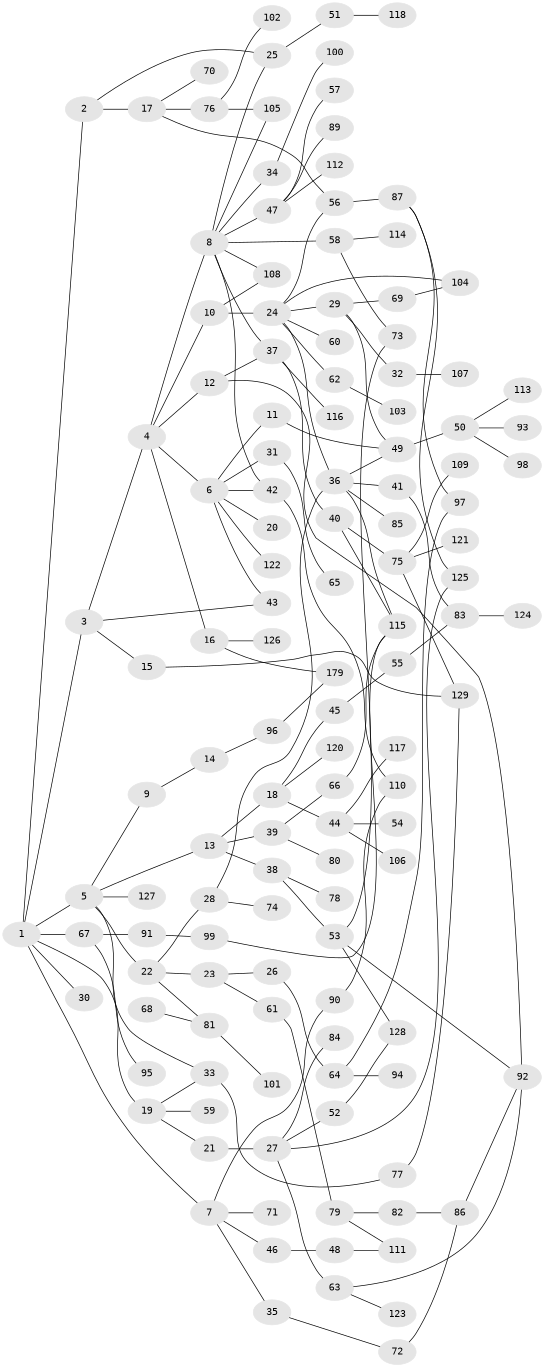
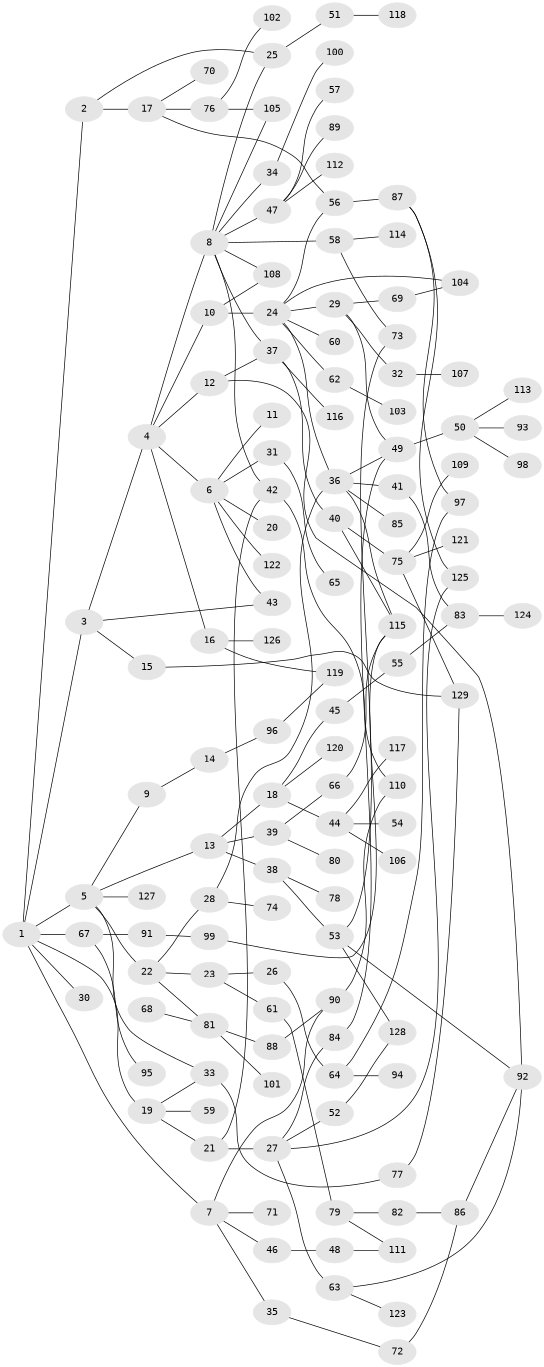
edge "11" -- "49": now "84" -- "49"
edge "6" -- "42": now "21" -- "42"
node "179": label "179" -> "119"
node "88": added
